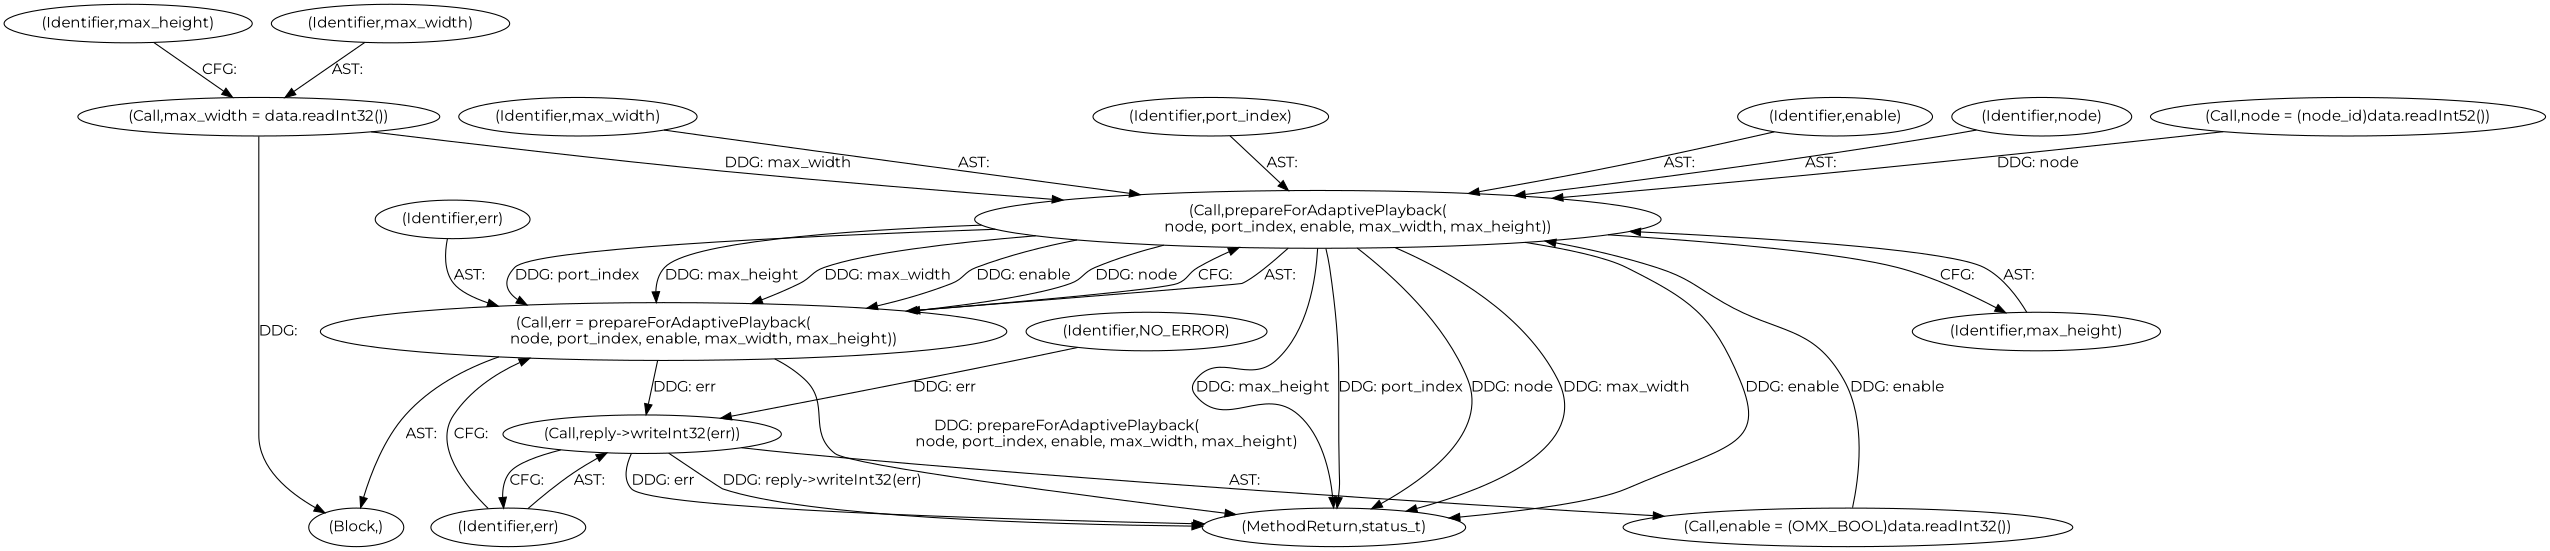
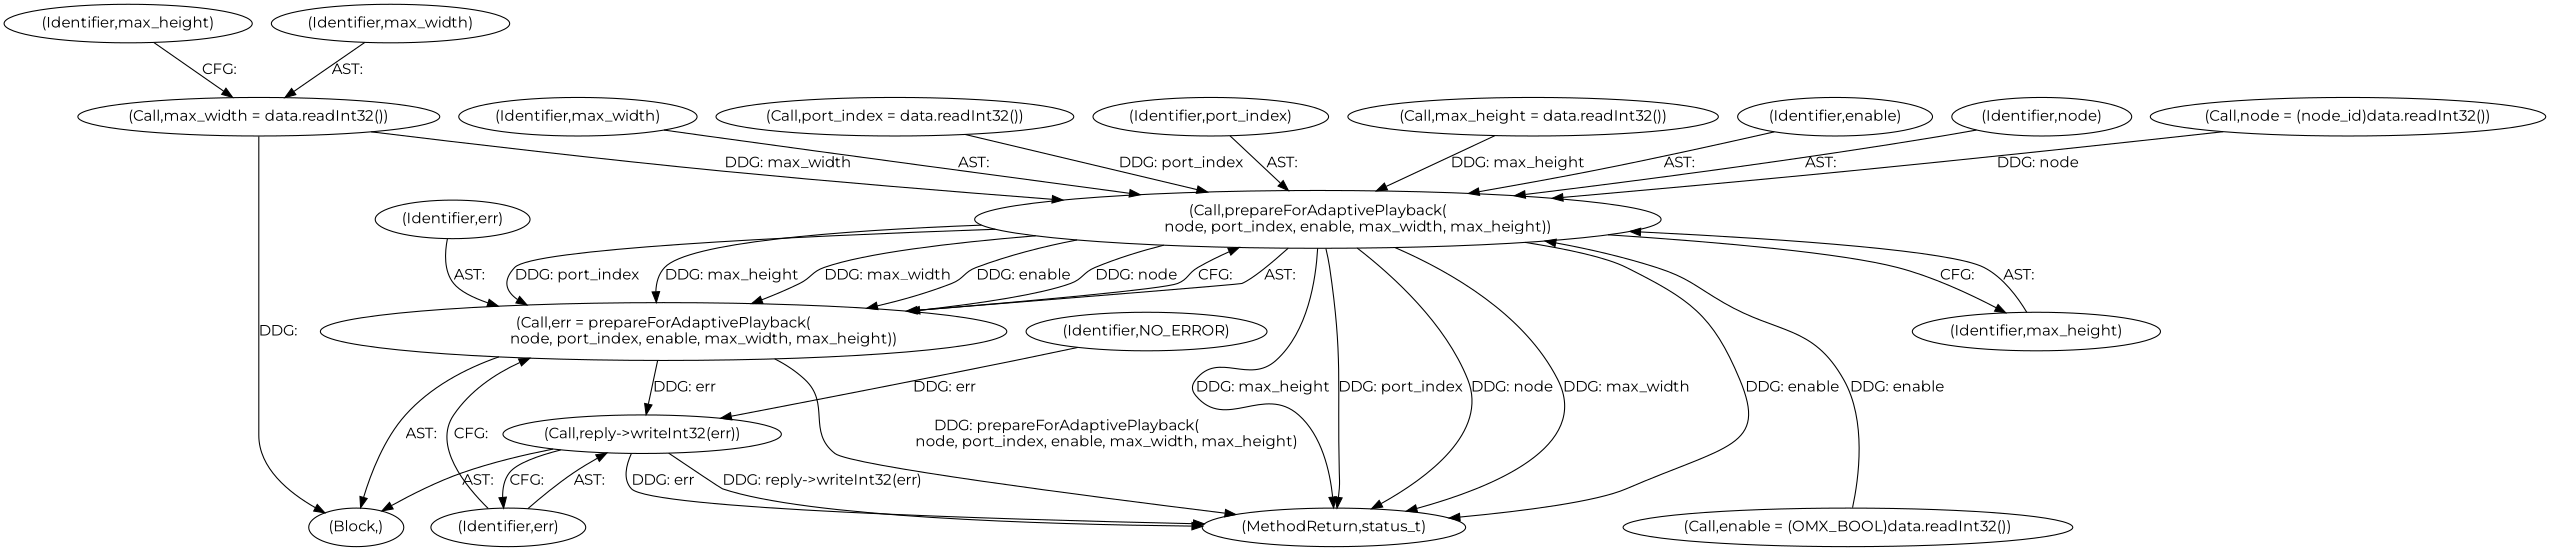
node "(Call,port_index = data.readInt32())": added
node "(Call,max_height = data.readInt32())": added
node "(Call,node = (node_id)data.readInt52())": label "(Call,node = (node_id)data.readInt52())" -> "(Call,node = (node_id)data.readInt32())"
edge "(Call,reply->writeInt32(err))" -> "(Call,enable = (OMX_BOOL)data.readInt32())": now "(Call,reply->writeInt32(err))" -> "(Block,)"
